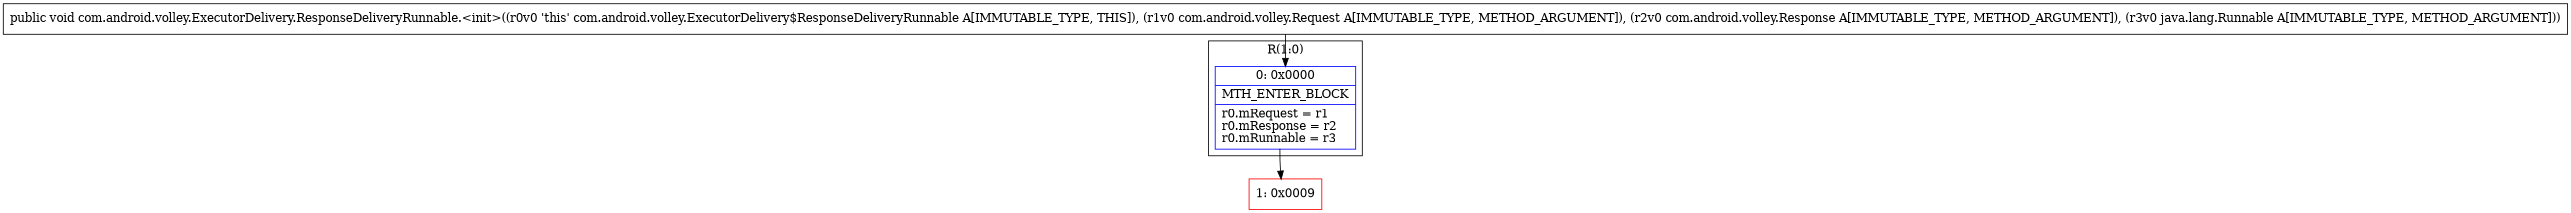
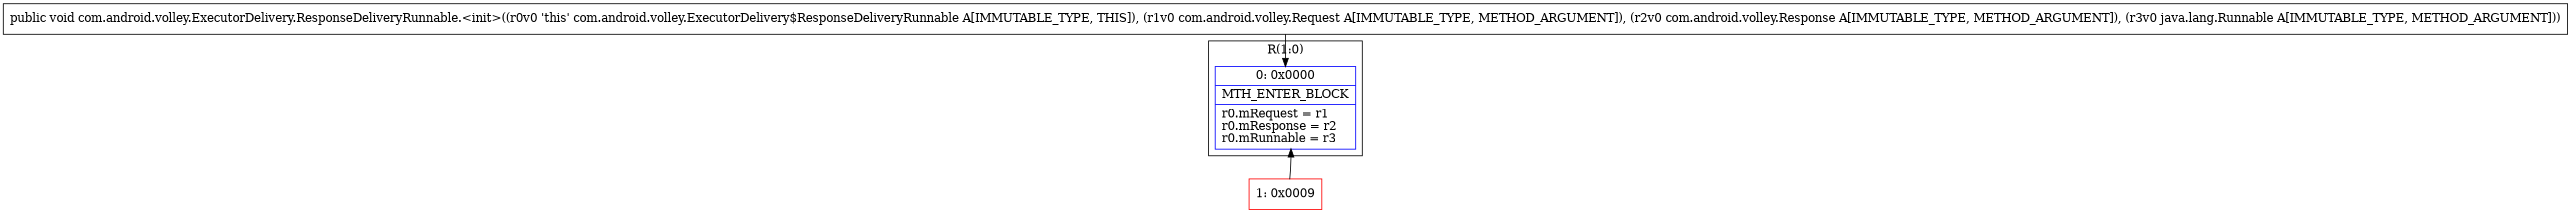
edge "0: 0x0000" -> "1: 0x0009": reversed
